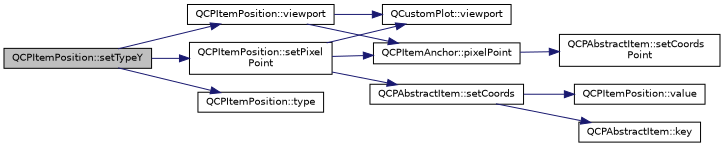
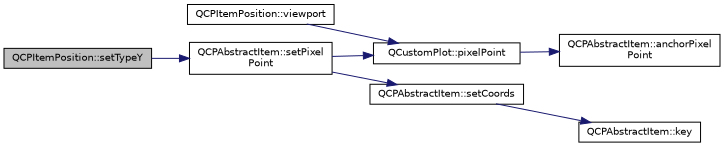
node "QCustomPlot::viewport": removed
edge "QCPItemPosition::setTypeY" -> "QCPItemPosition::viewport": removed
node "QCPAbstractItem::setCoords Point": label "QCPAbstractItem::setCoords Point" -> "QCPAbstractItem::anchorPixel Point"
node "QCPItemAnchor::pixelPoint": label "QCPItemAnchor::pixelPoint" -> "QCustomPlot::pixelPoint"
node "QCPItemPosition::setPixel Point": label "QCPItemPosition::setPixel Point" -> "QCPAbstractItem::setPixel Point"
node "QCPItemPosition::value": removed
node "QCPItemPosition::type": removed
